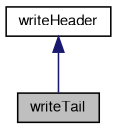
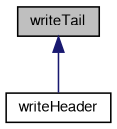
edge "writeTail" -> "writeHeader": reversed
